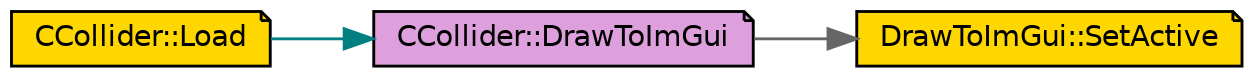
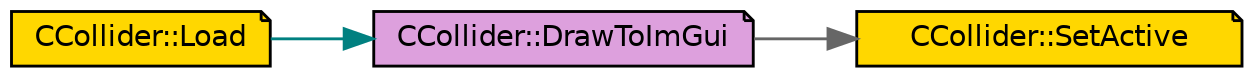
node "DrawToImGui::SetActive": label "DrawToImGui::SetActive" -> "CCollider::SetActive"
